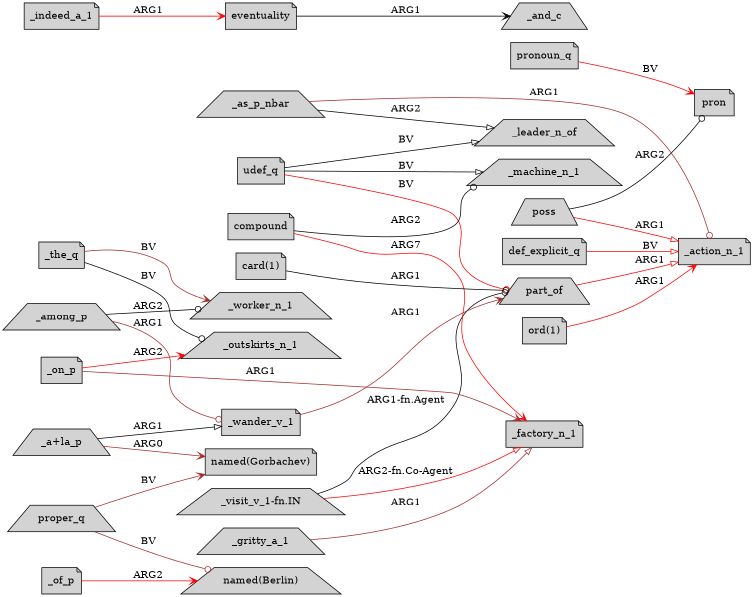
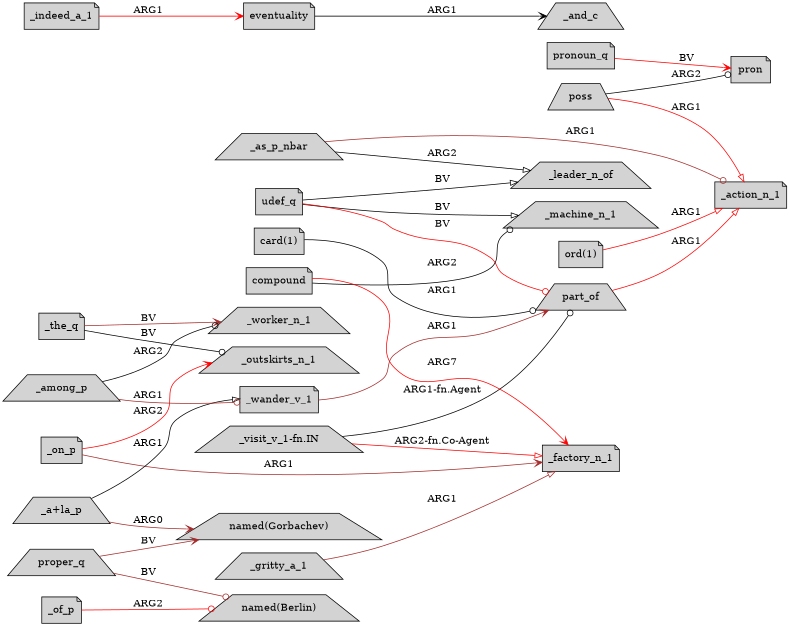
node "def_explicit_q": removed
edge "ord(1)" -> "_action_n_1": arrowhead vee -> onormal
node "named(Gorbachev)": shape note -> trapezium
edge "_of_p" -> "named(Berlin)": arrowhead vee -> odot
